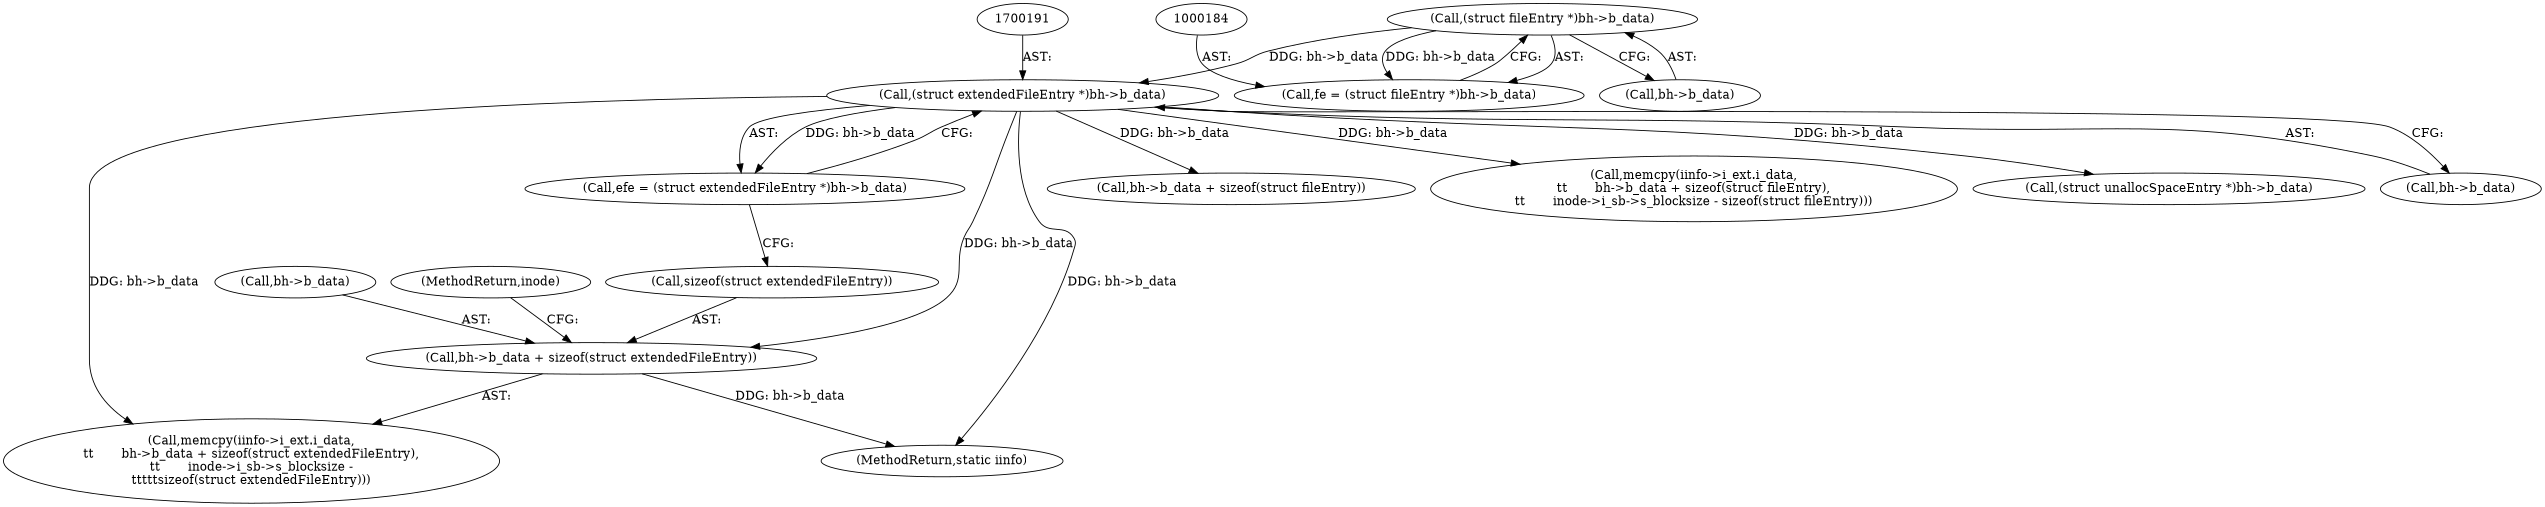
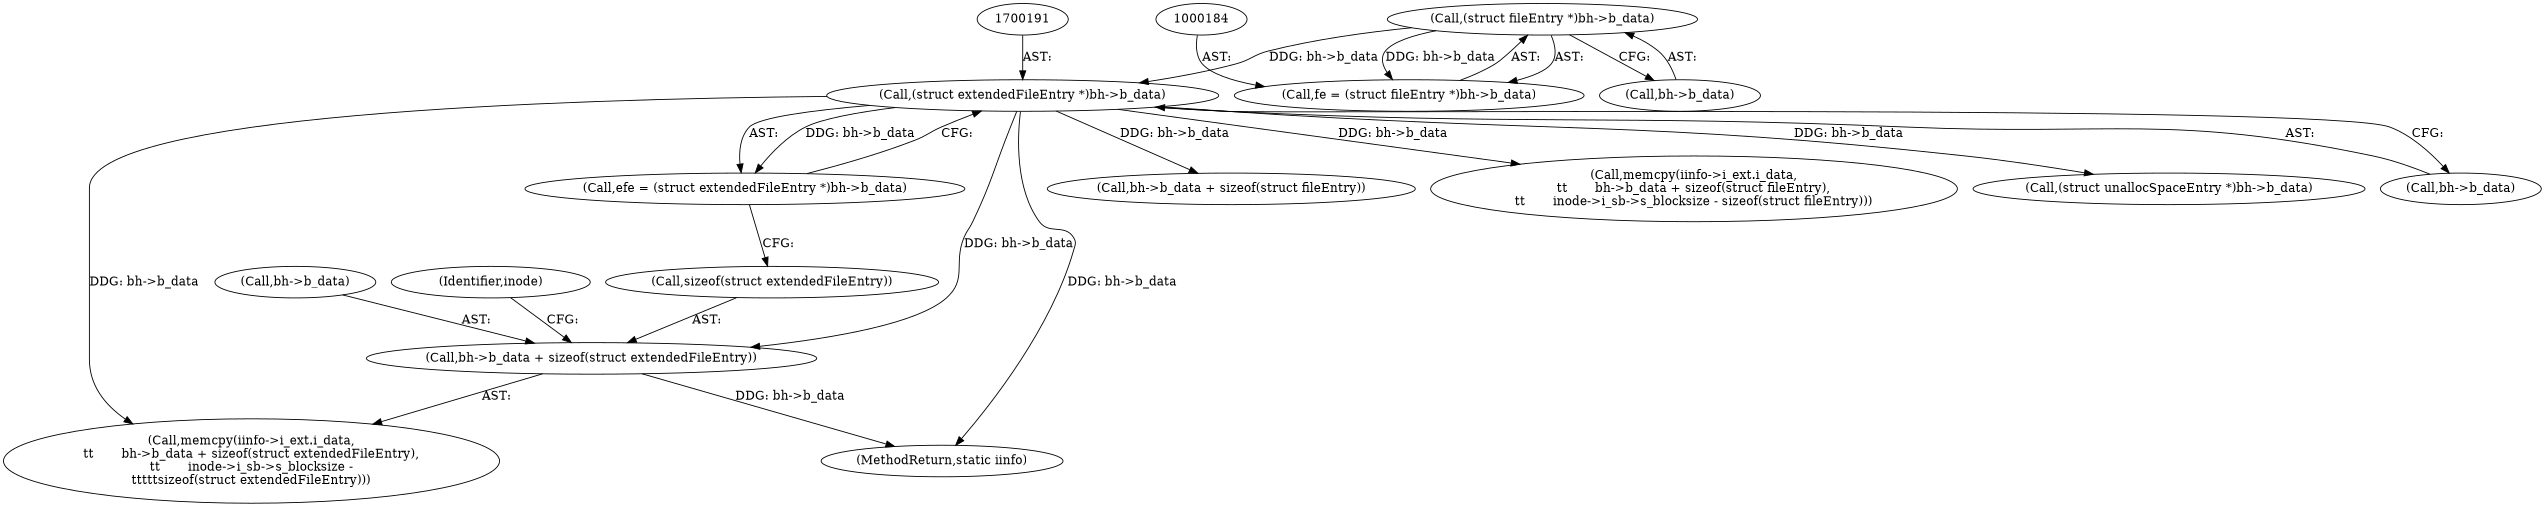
edge "(Call,fe = (struct fileEntry *)bh->b_data)" -> "(Call,(struct fileEntry *)bh->b_data)": label "CFG: " -> "AST: "
node "(MethodReturn,inode)": label "(MethodReturn,inode)" -> "(Identifier,inode)"
